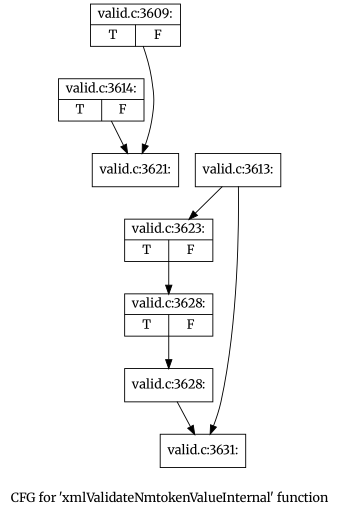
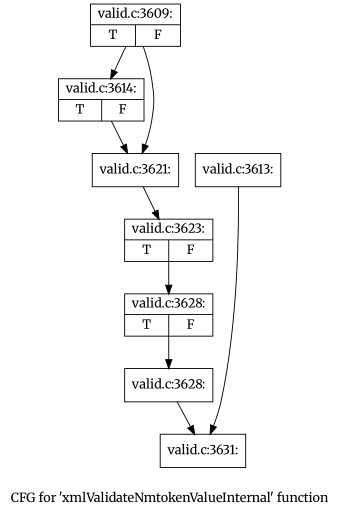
edge "valid.c:3609:" -> "valid.c:3614:": added
edge "valid.c:3613:" -> "valid.c:3623:": now "valid.c:3621:" -> "valid.c:3623:"
